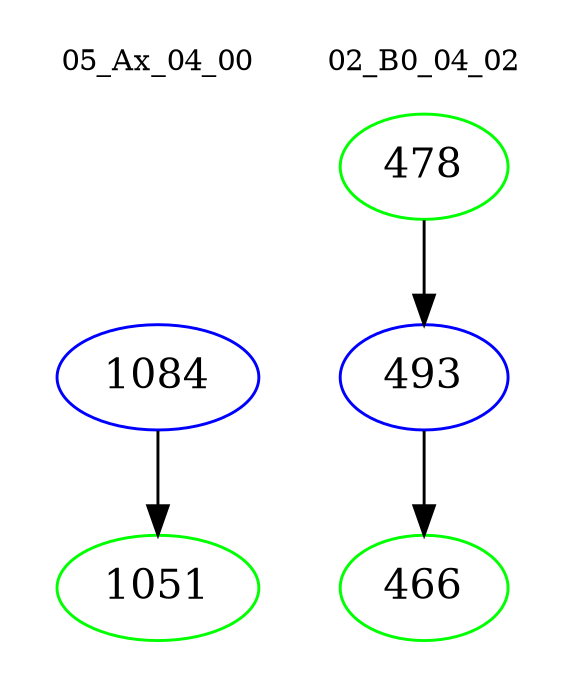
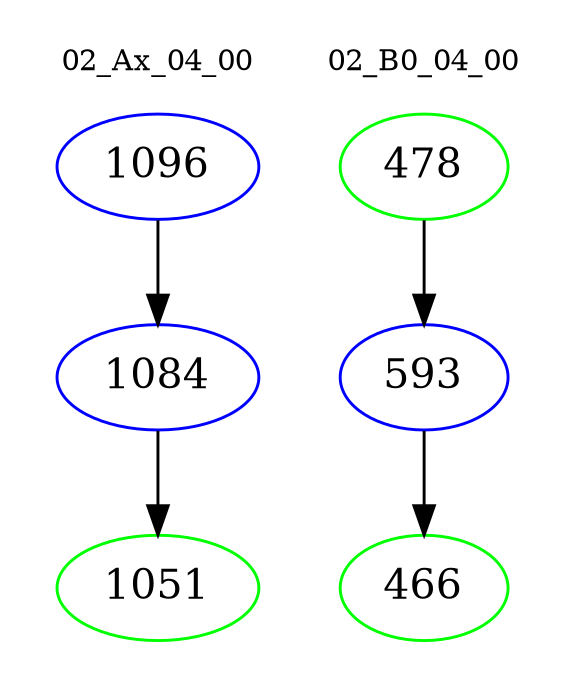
cluster "05_Ax_04_00": label "05_Ax_04_00" -> "02_Ax_04_00"
cluster "02_B0_04_02": label "02_B0_04_02" -> "02_B0_04_00"
node "1096": added
node "493": label "493" -> "593"
